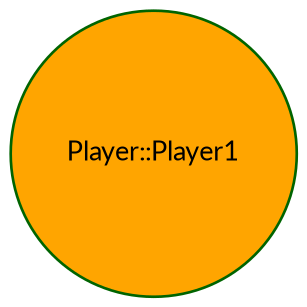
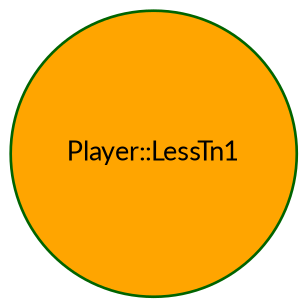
node "Player::Player1": label "Player::Player1" -> "Player::LessTn1"
